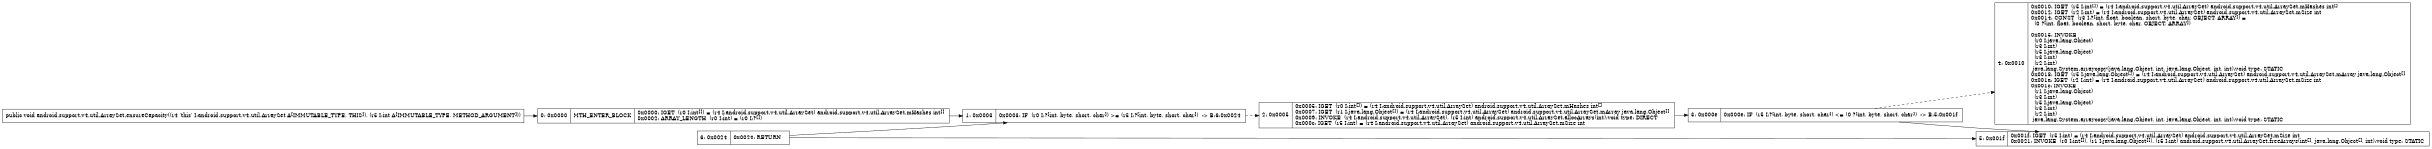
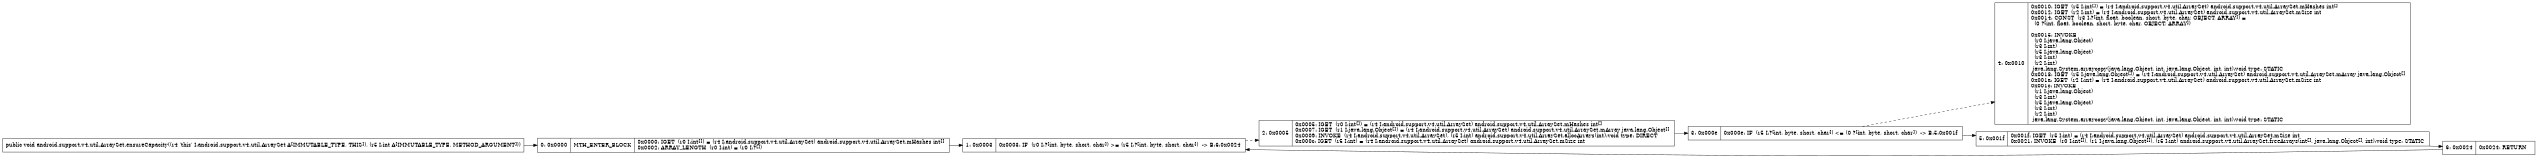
edge "6: 0x0024" -> "5: 0x001f": reversed
